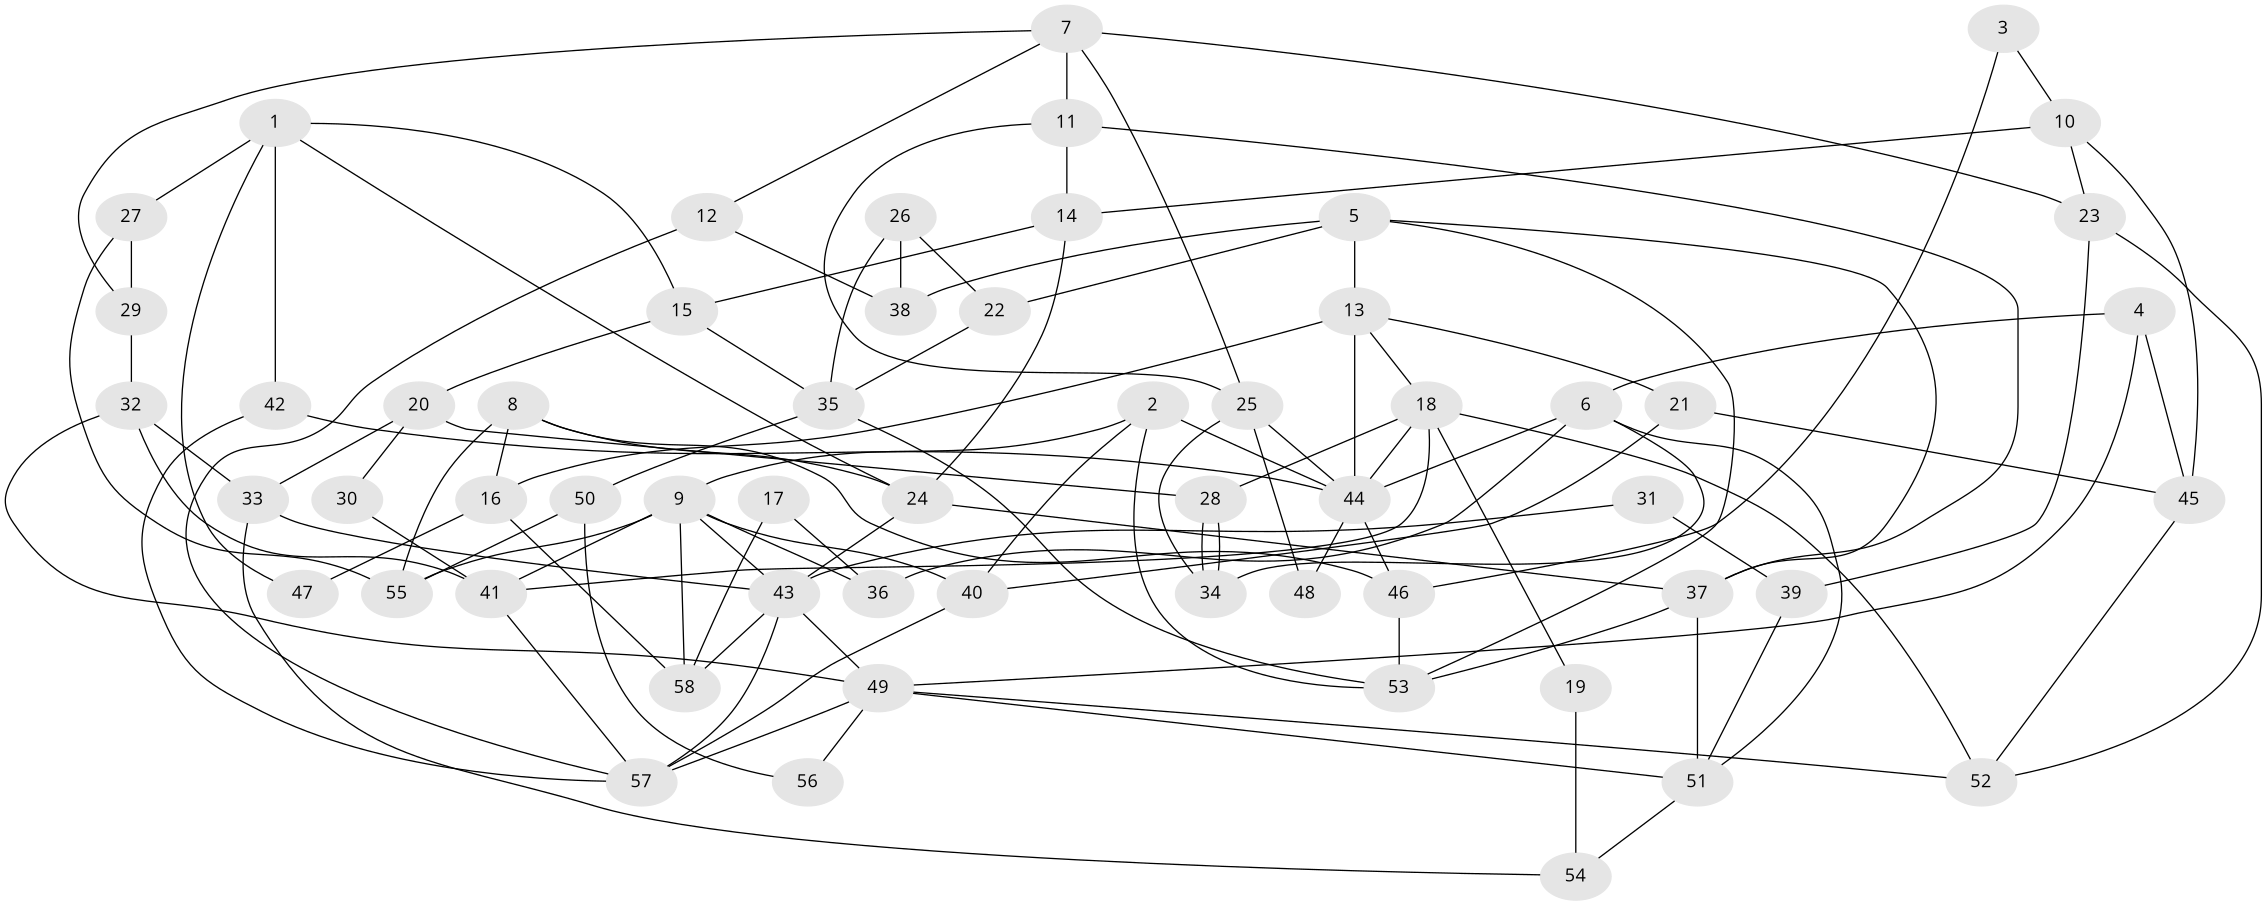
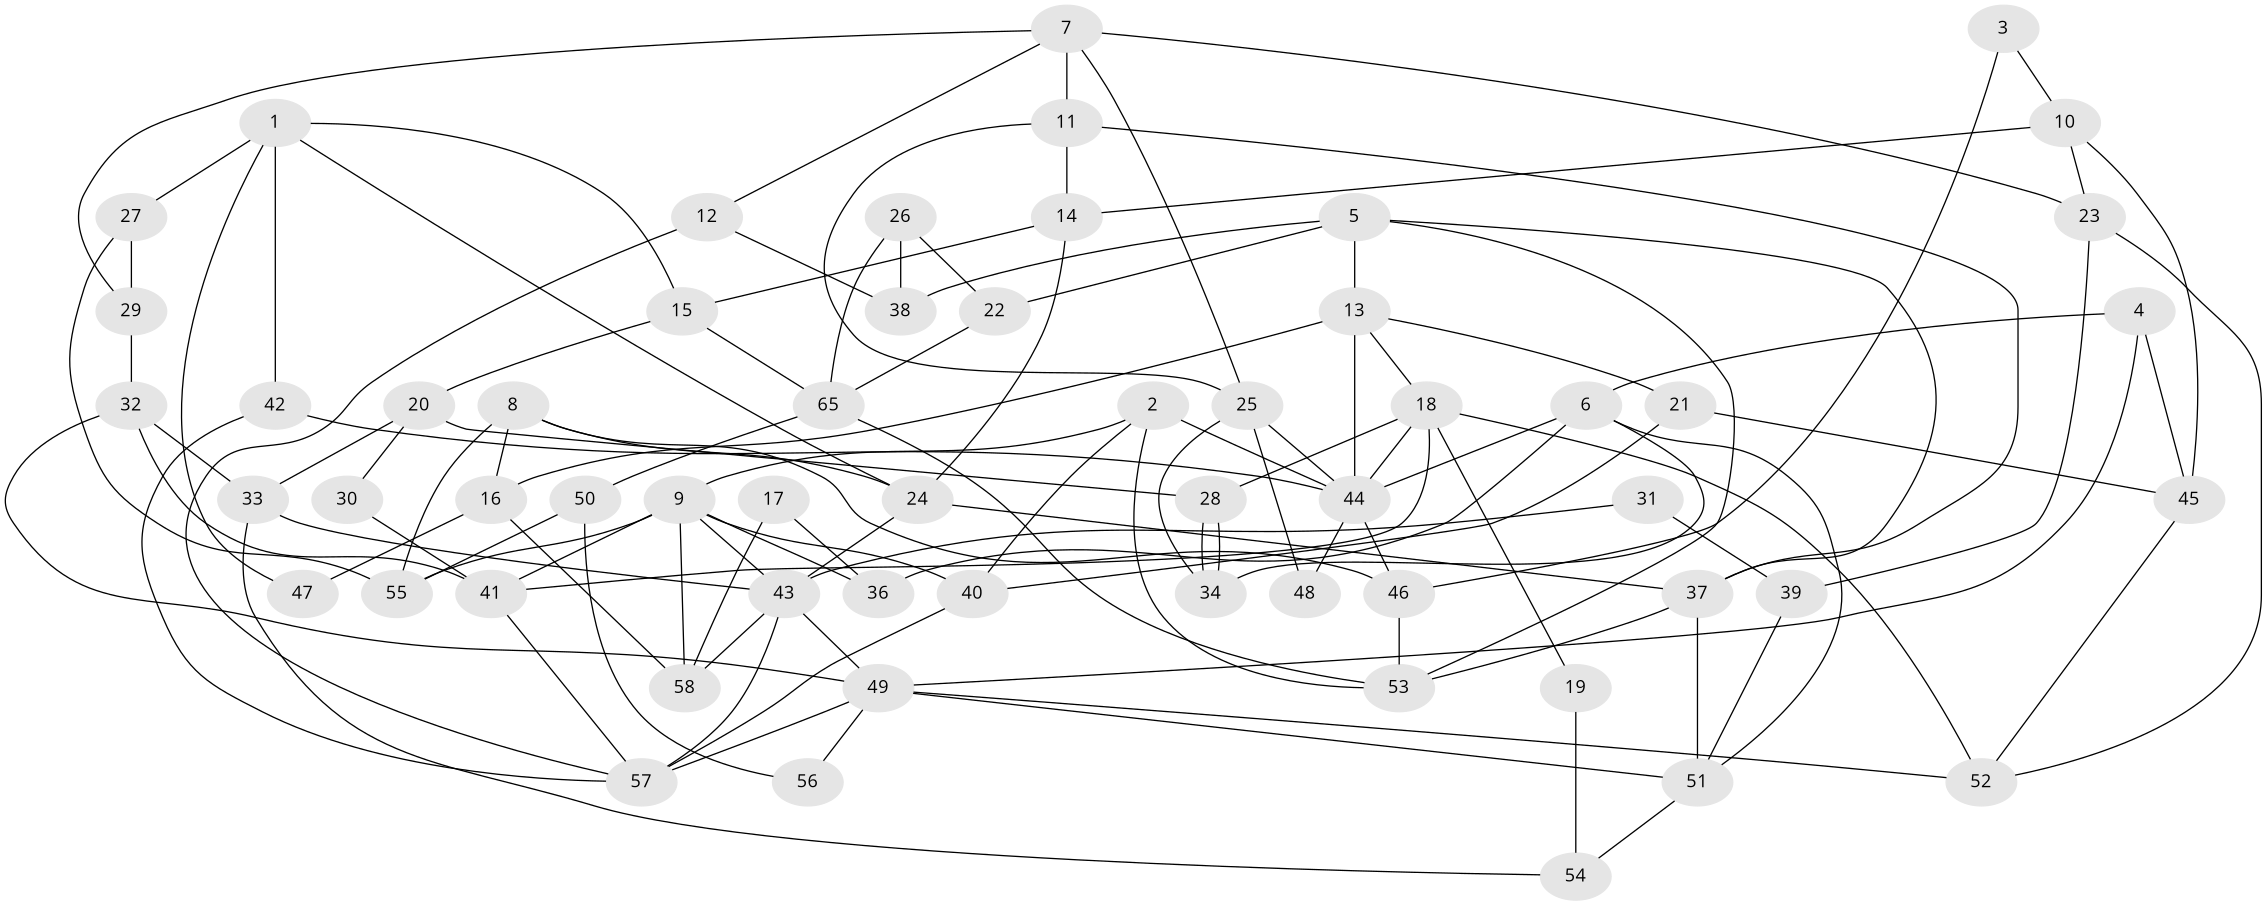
node "35": label "35" -> "65"
